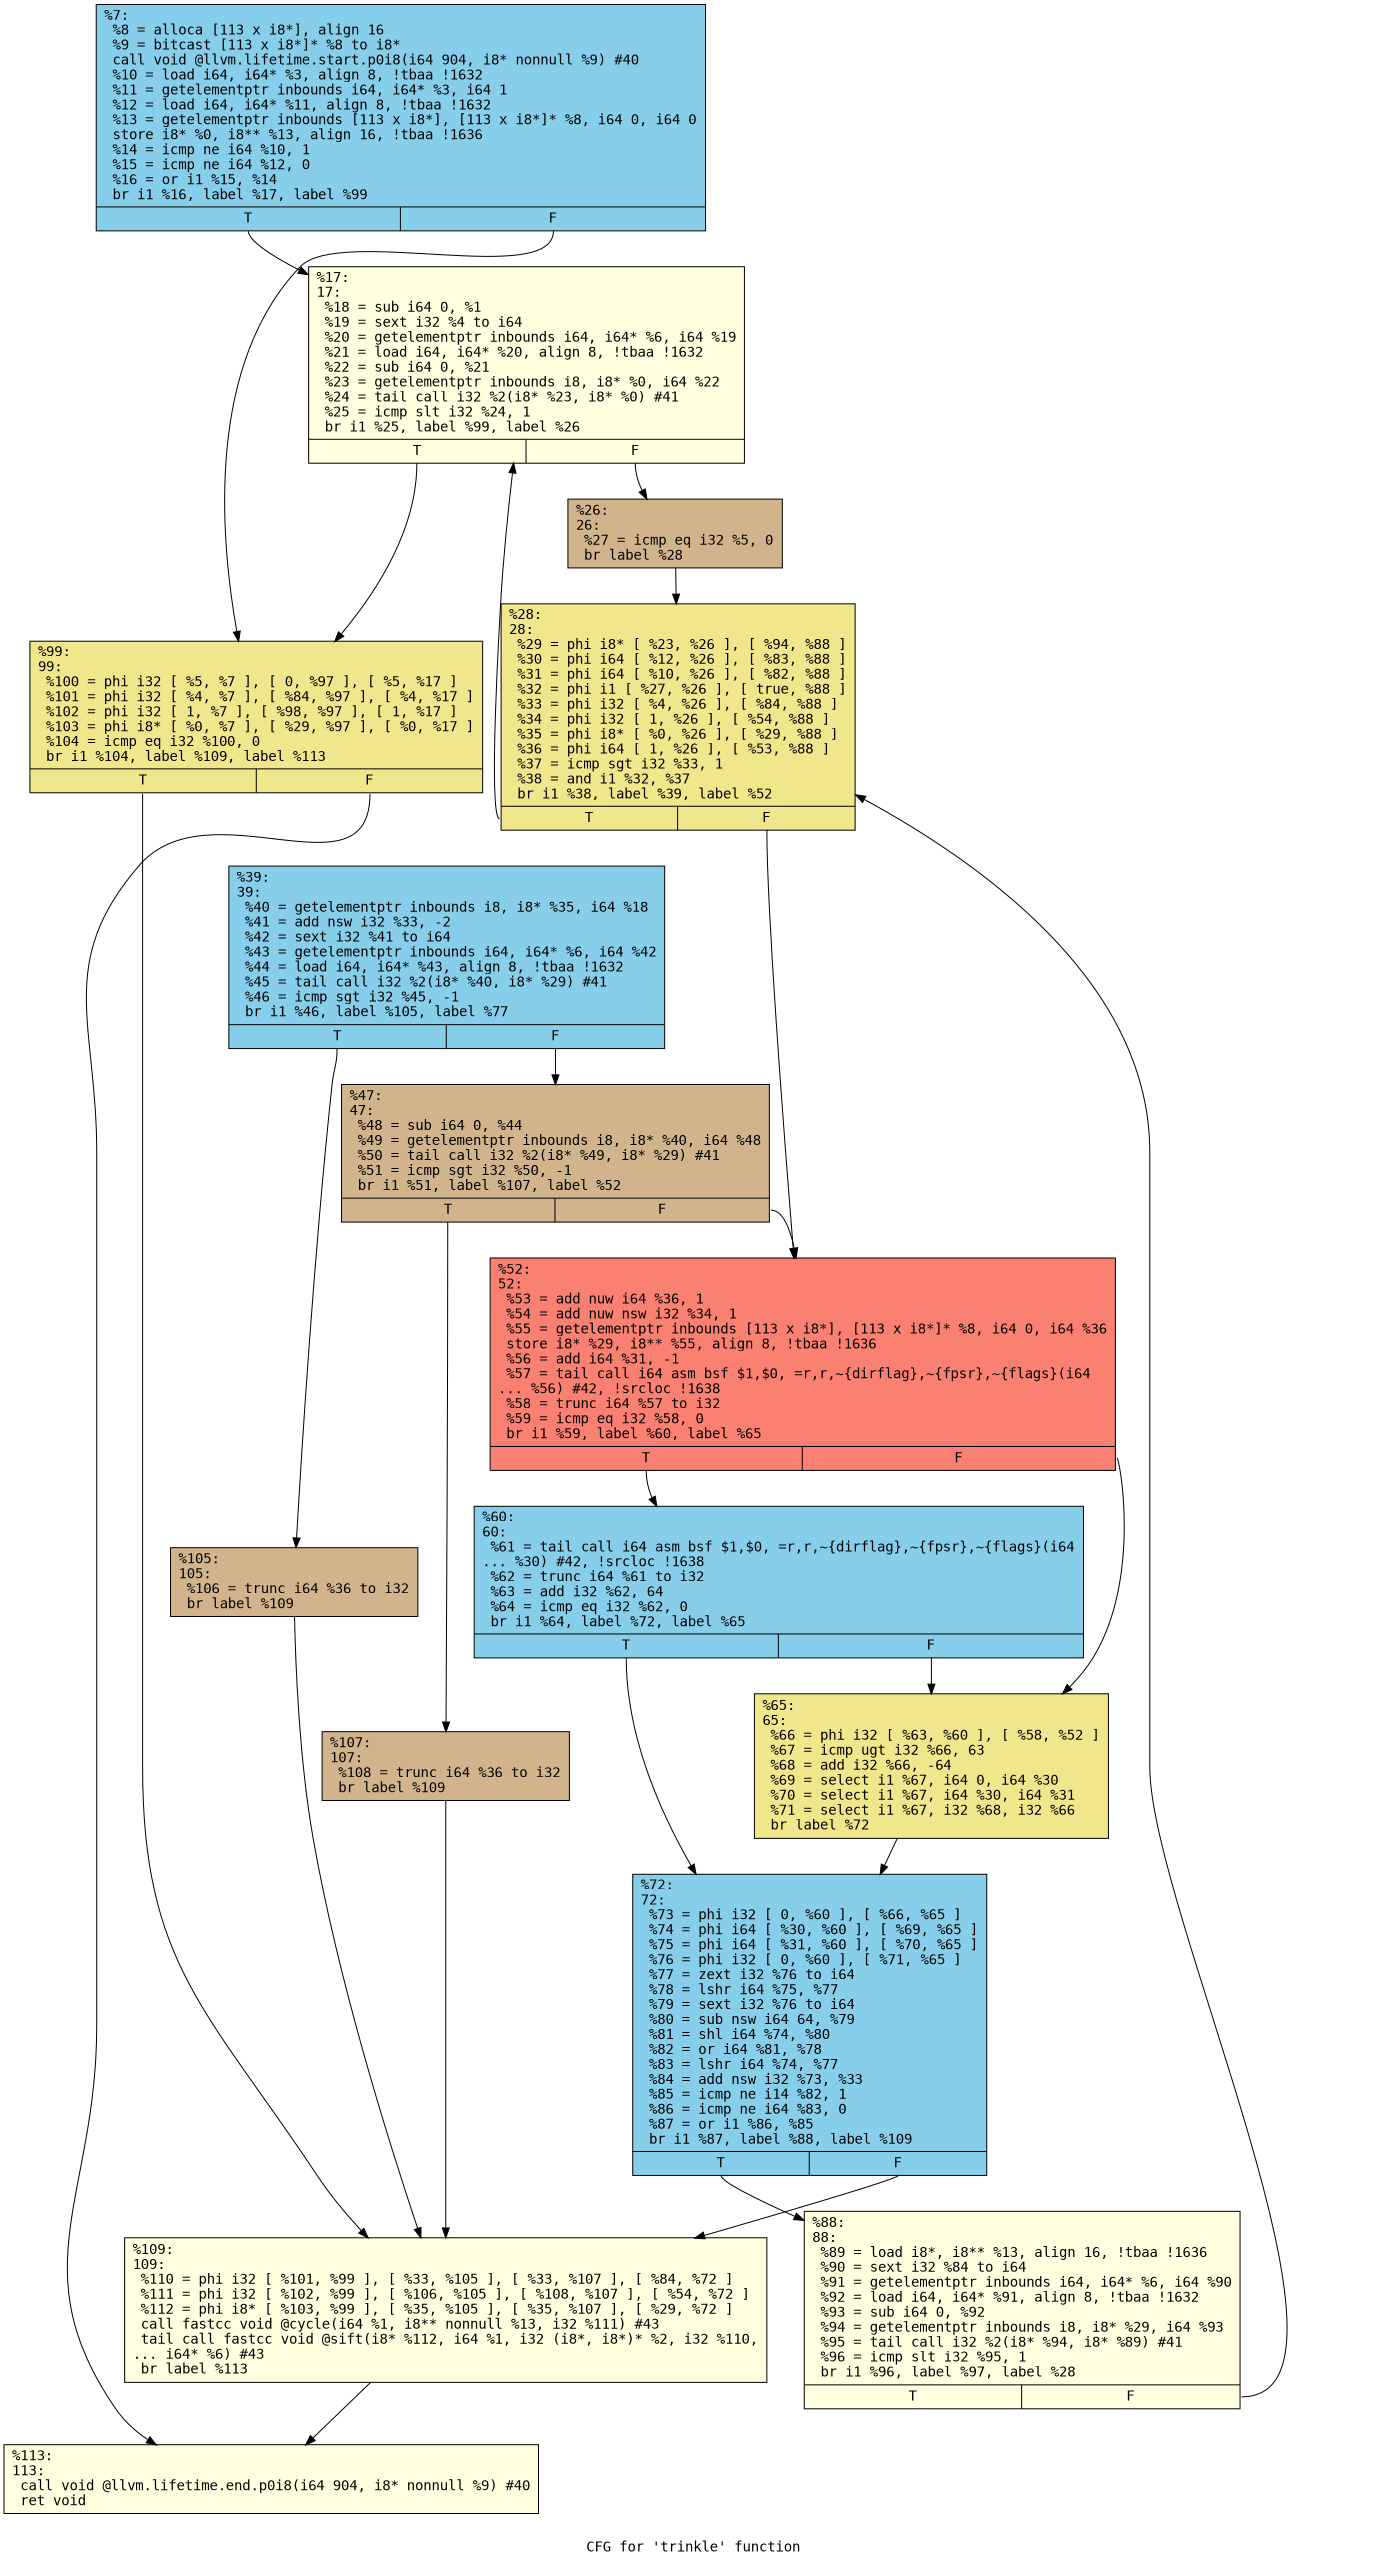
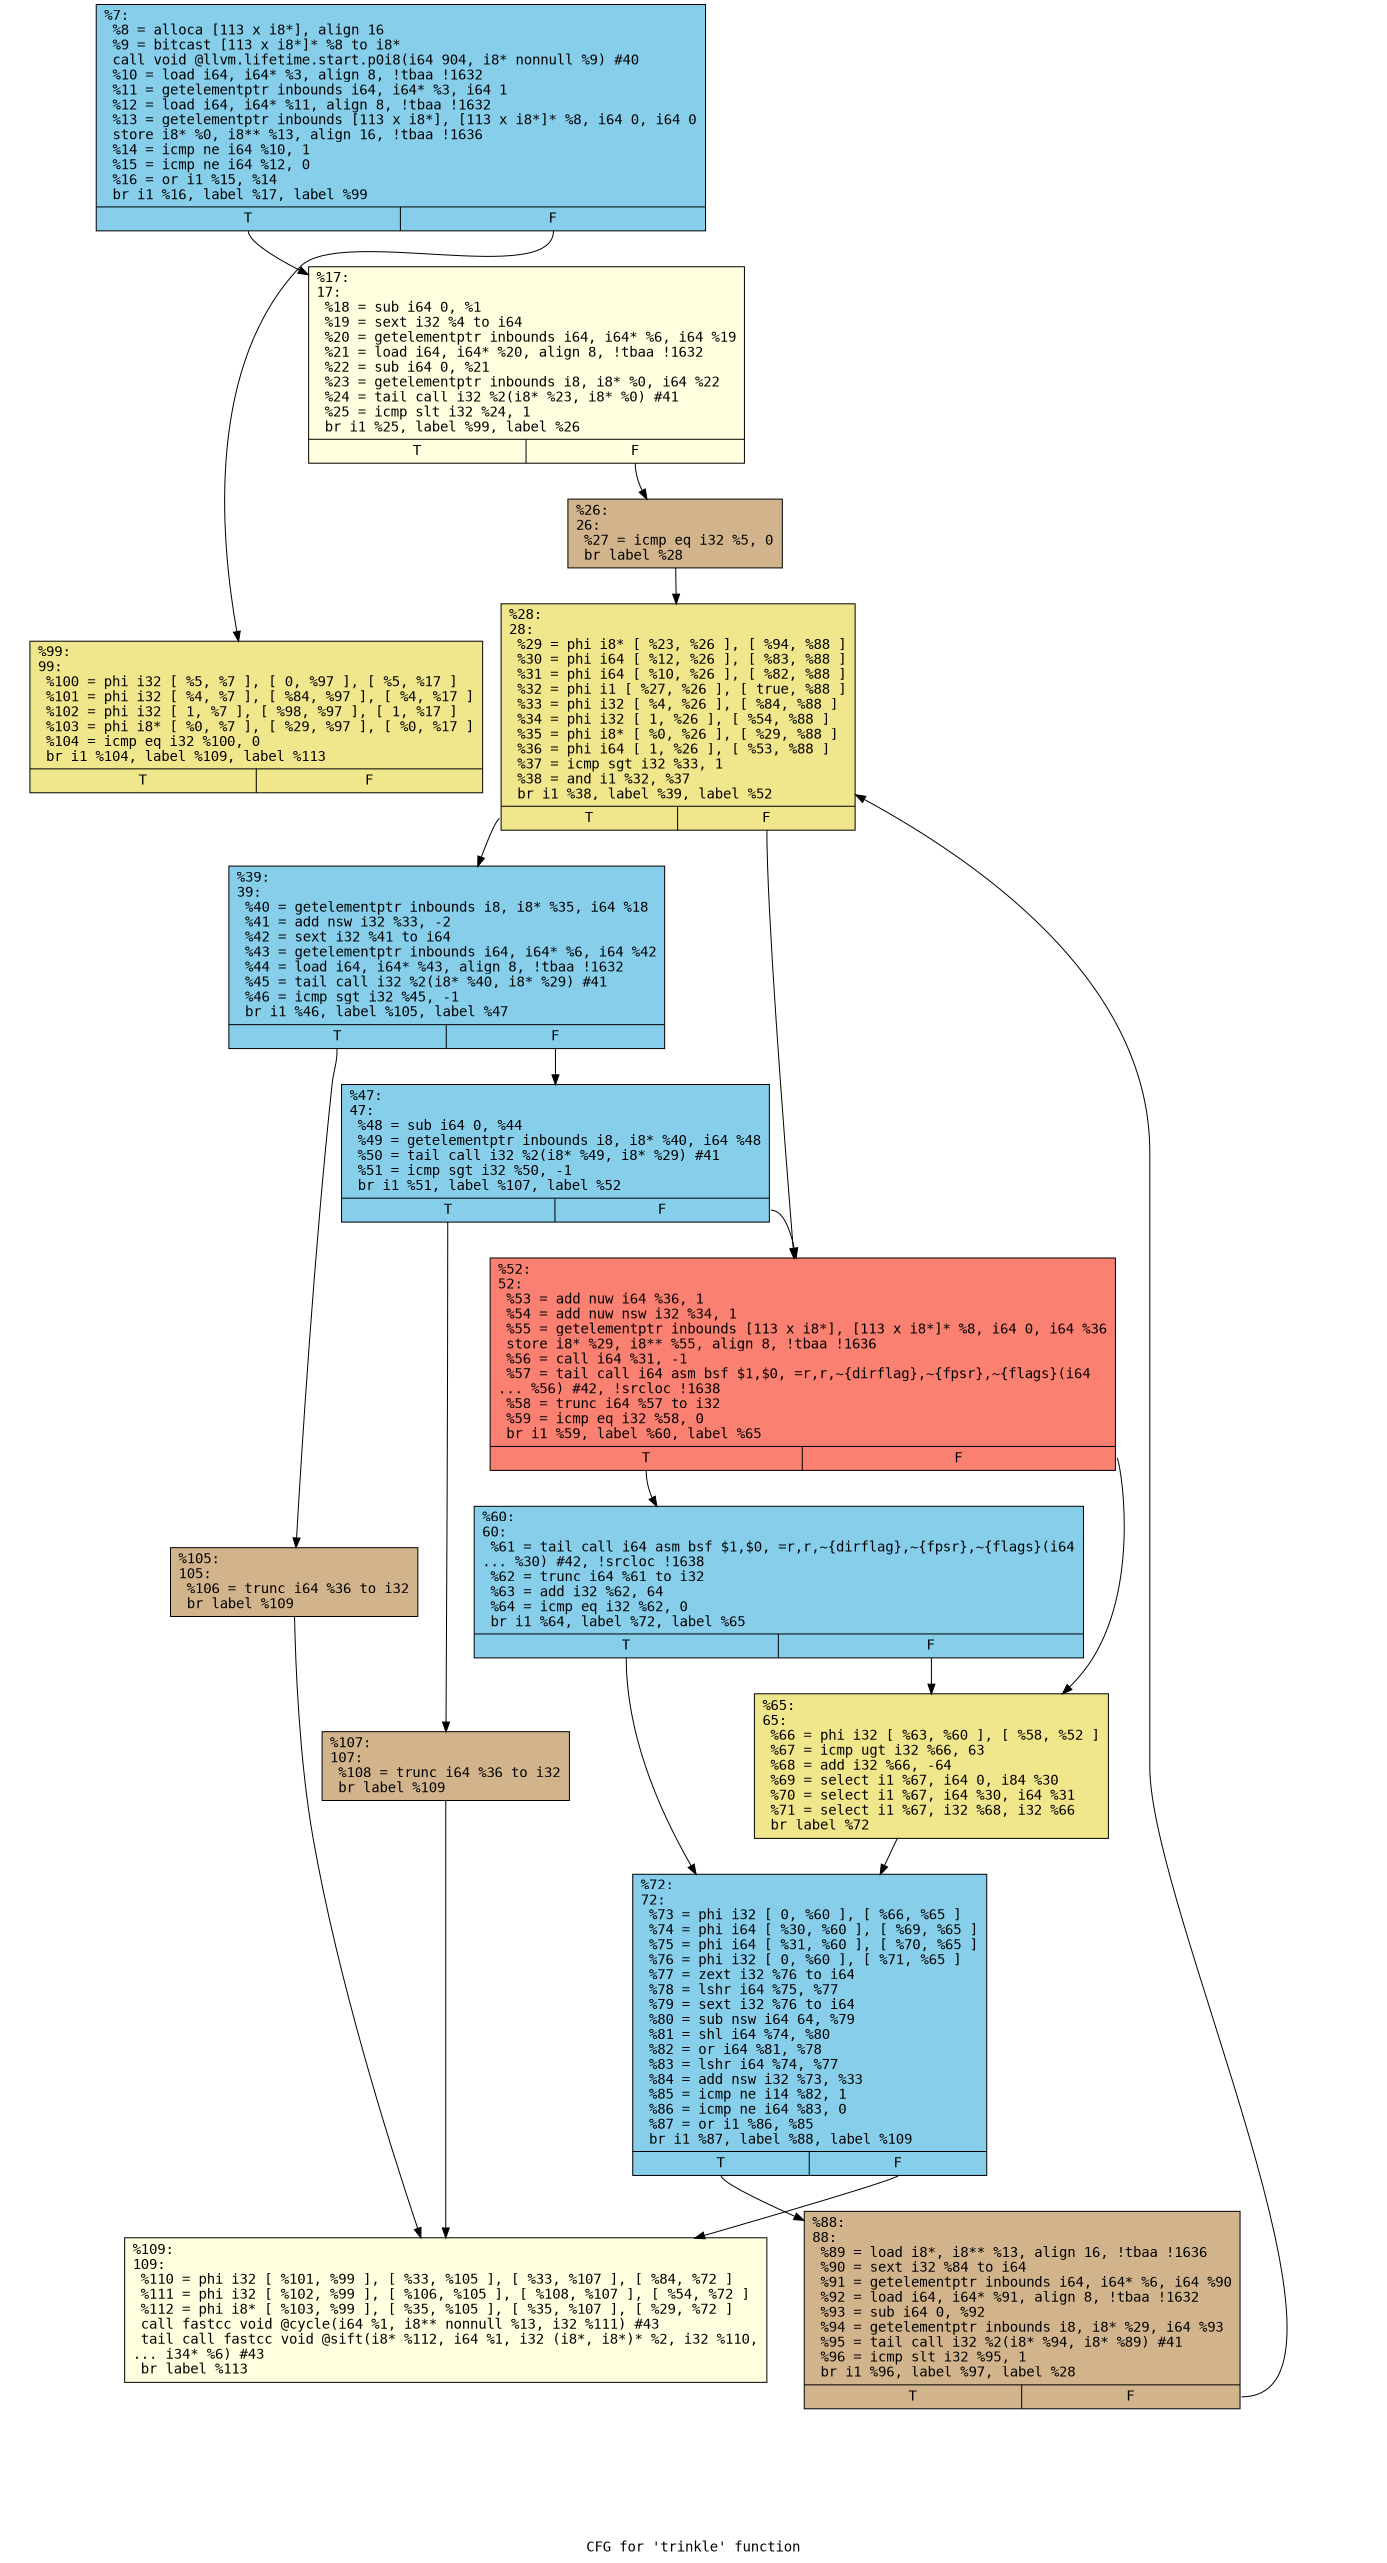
edge "%17:" -> "%99:": removed
edge "%28:" -> "%17:": now "%28:" -> "%39:"
node "%39:": text "br i1 %46, label %105, label %77" -> "br i1 %46, label %105, label %47"
node "%47:": fillcolor tan -> skyblue
node "%52:": text "%56 = add i64 %31, -1" -> "%56 = call i64 %31, -1"
edge "%99:" -> "%109:": removed
node "%65:": text "%69 = select i1 %67, i64 0, i64 %30" -> "%69 = select i1 %67, i64 0, i84 %30"
node "%88:": fillcolor lightyellow -> tan
node "%109:": text "... i64* %6) #43" -> "... i34* %6) #43"
node "%113:": removed
